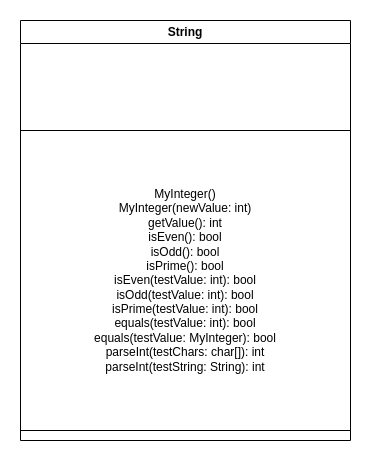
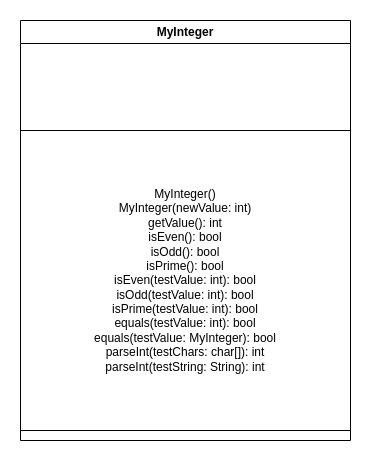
node "String": label "String" -> "MyInteger"
